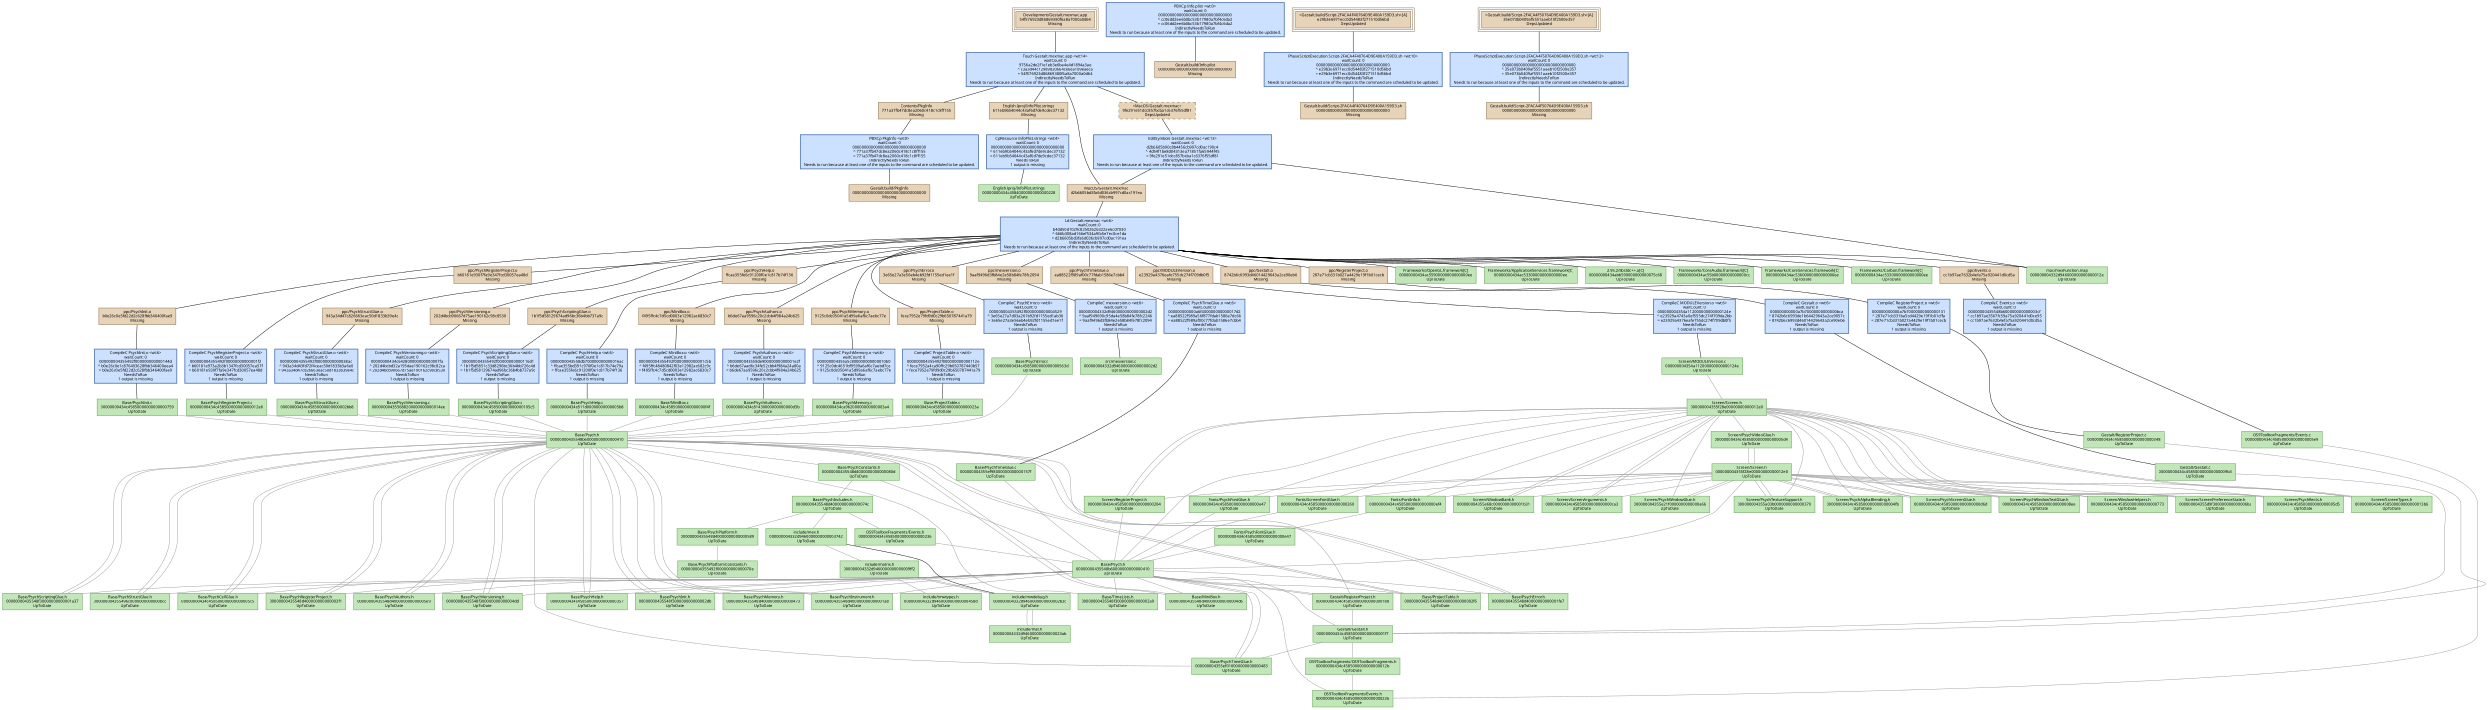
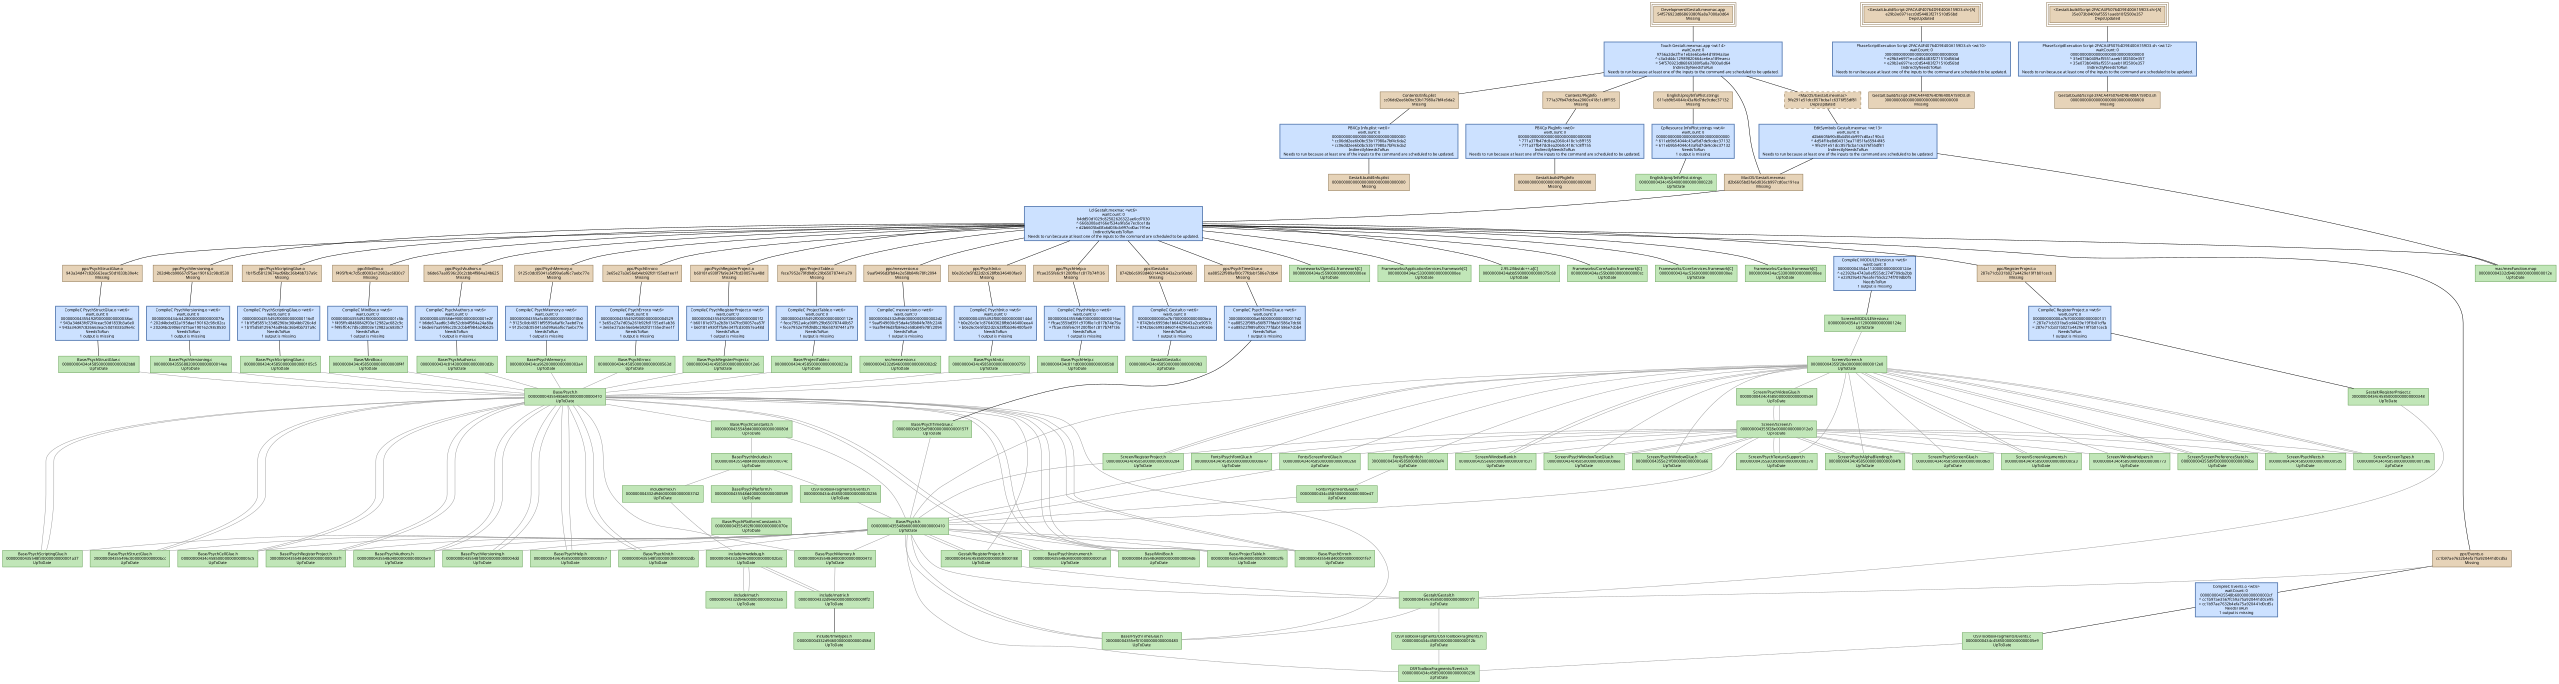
node "Contents/Info.plist cc06dd2ee6b0bc53b17980a7bf4c6da2 Missing": added
node "ppc/MODULEVersion.o e23929a4376eafe755dc274f709db0f5 Missing": removed
edge "include/mex.h 000000004332d9460000000000003742 UpToDate" -- "include/matrix.h 000000004332d9460000000000009ff2 UpToDate": now "Base/PsychMemory.h 00000000435548d40000000000000473 UpToDate" -- "include/matrix.h 000000004332d9460000000000009ff2 UpToDate"
edge "include/mex.h 000000004332d9460000000000003742 UpToDate" -- "include/mwdebug.h 000000004332d9460000000000002b3c UpToDate": color black -> gray60
edge "include/matrix.h 000000004332d9460000000000009ff2 UpToDate" -- "include/tmwtypes.h 000000004332d946000000000000458d UpToDate": color gray60 -> black
node "Base/TimeLists.h 00000000435548f300000000000002a9 UpToDate": removed
edge "Gestalt/Gestalt.c 00000000434c458500000000000009b3 UpToDate" -- "Gestalt/Gestalt.h 00000000434c458500000000000001f7 UpToDate": now "ppc/Events.o cc1b97ae7632b4efa75a920441d0cd5a Missing" -- "Gestalt/Gestalt.h 00000000434c458500000000000001f7 UpToDate"
